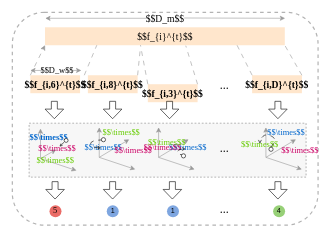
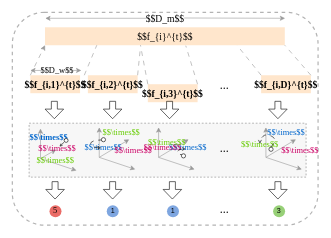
node "$$f_{i,6}^{t}$$": label "$$f_{i,6}^{t}$$" -> "$$f_{i,1}^{t}$$"
node "$$f_{i,8}^{t}$$": label "$$f_{i,8}^{t}$$" -> "$$f_{i,2}^{t}$$"
node "$$f_{i,D}^{t}$$": moved (277, 84) -> (286, 84)
node "4": label "4" -> "3"
